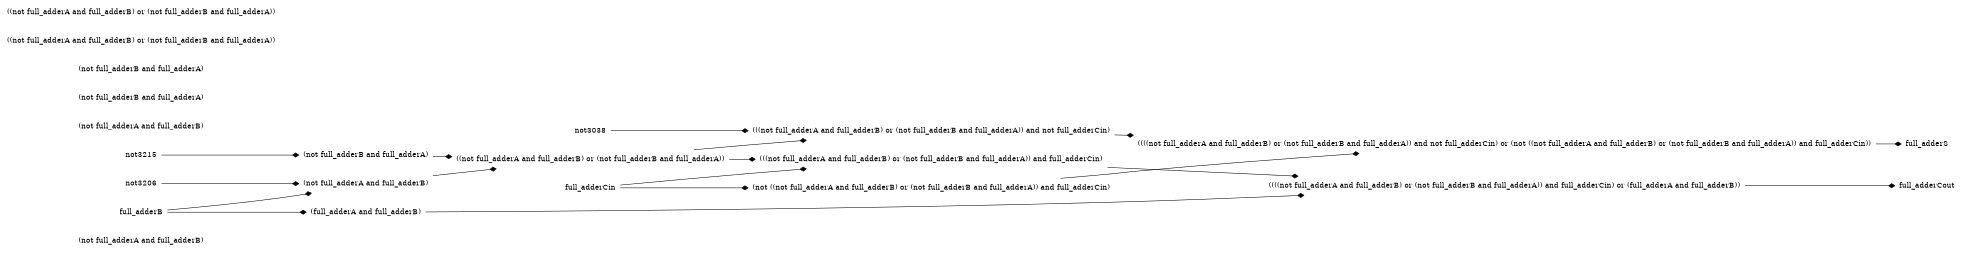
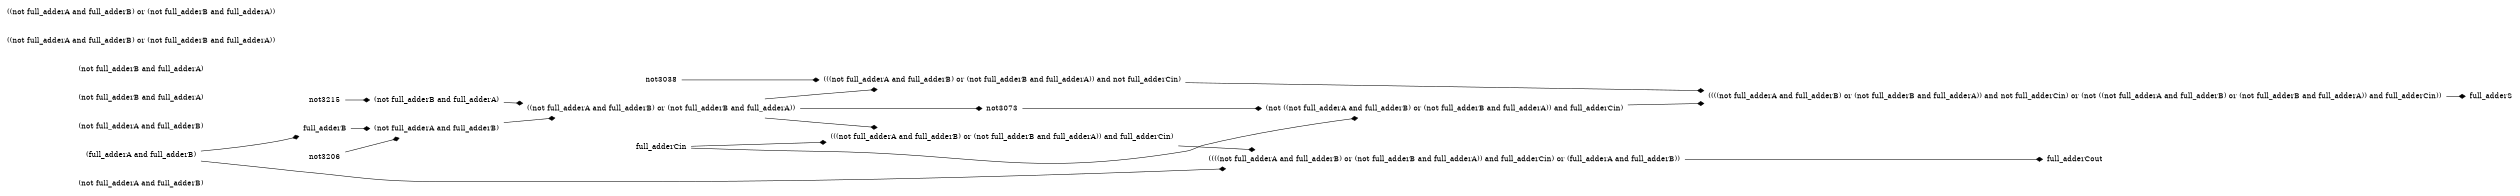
node "not3073": added
edge "full_adderB" -> "(full_adderA and full_adderB)": reversed
